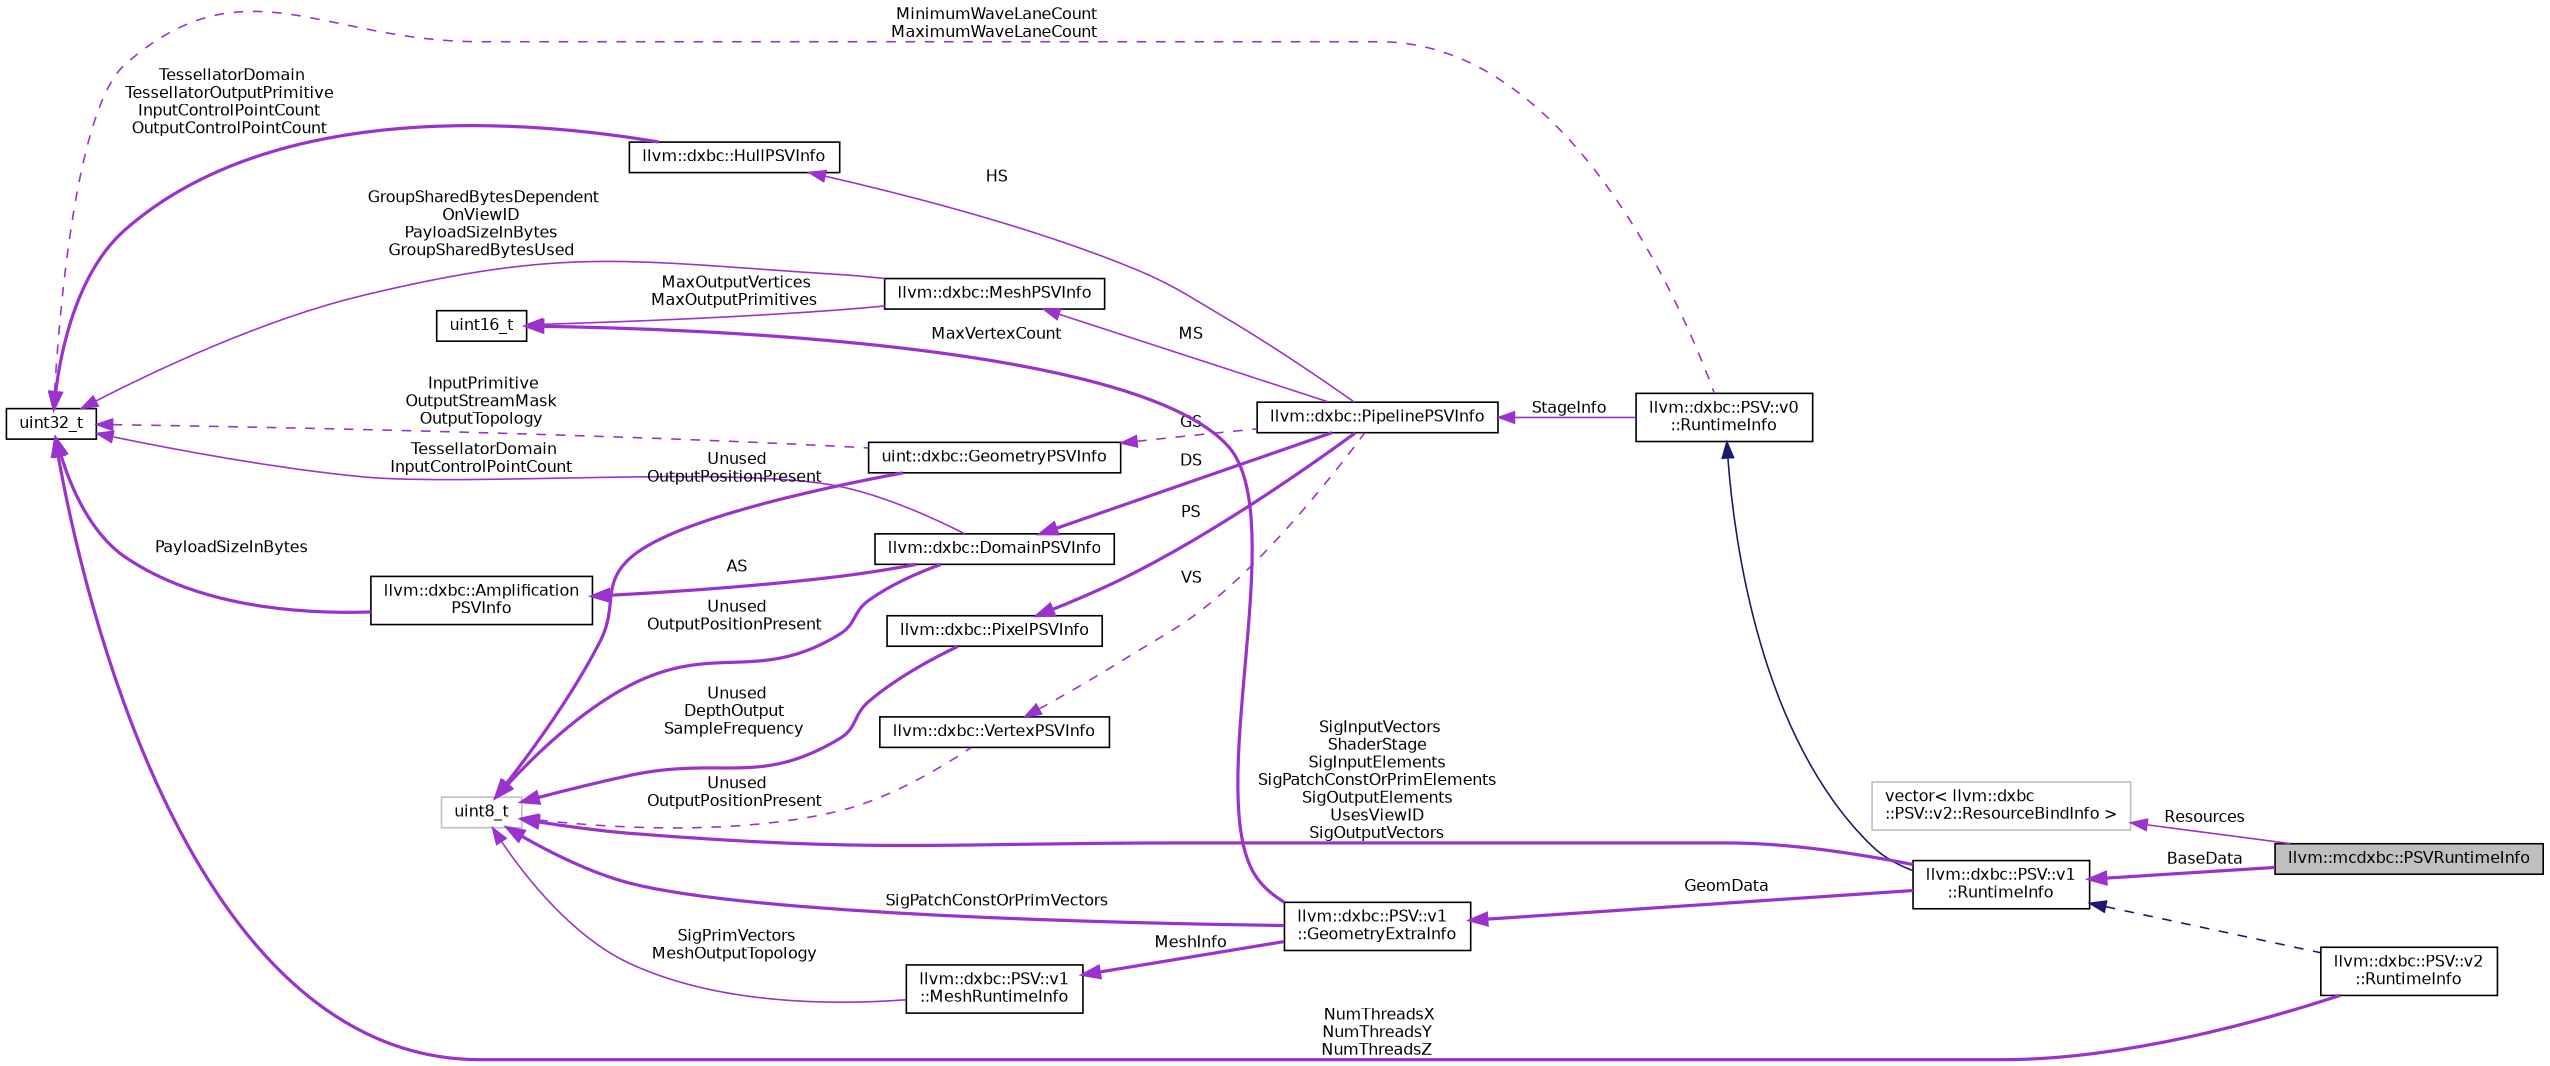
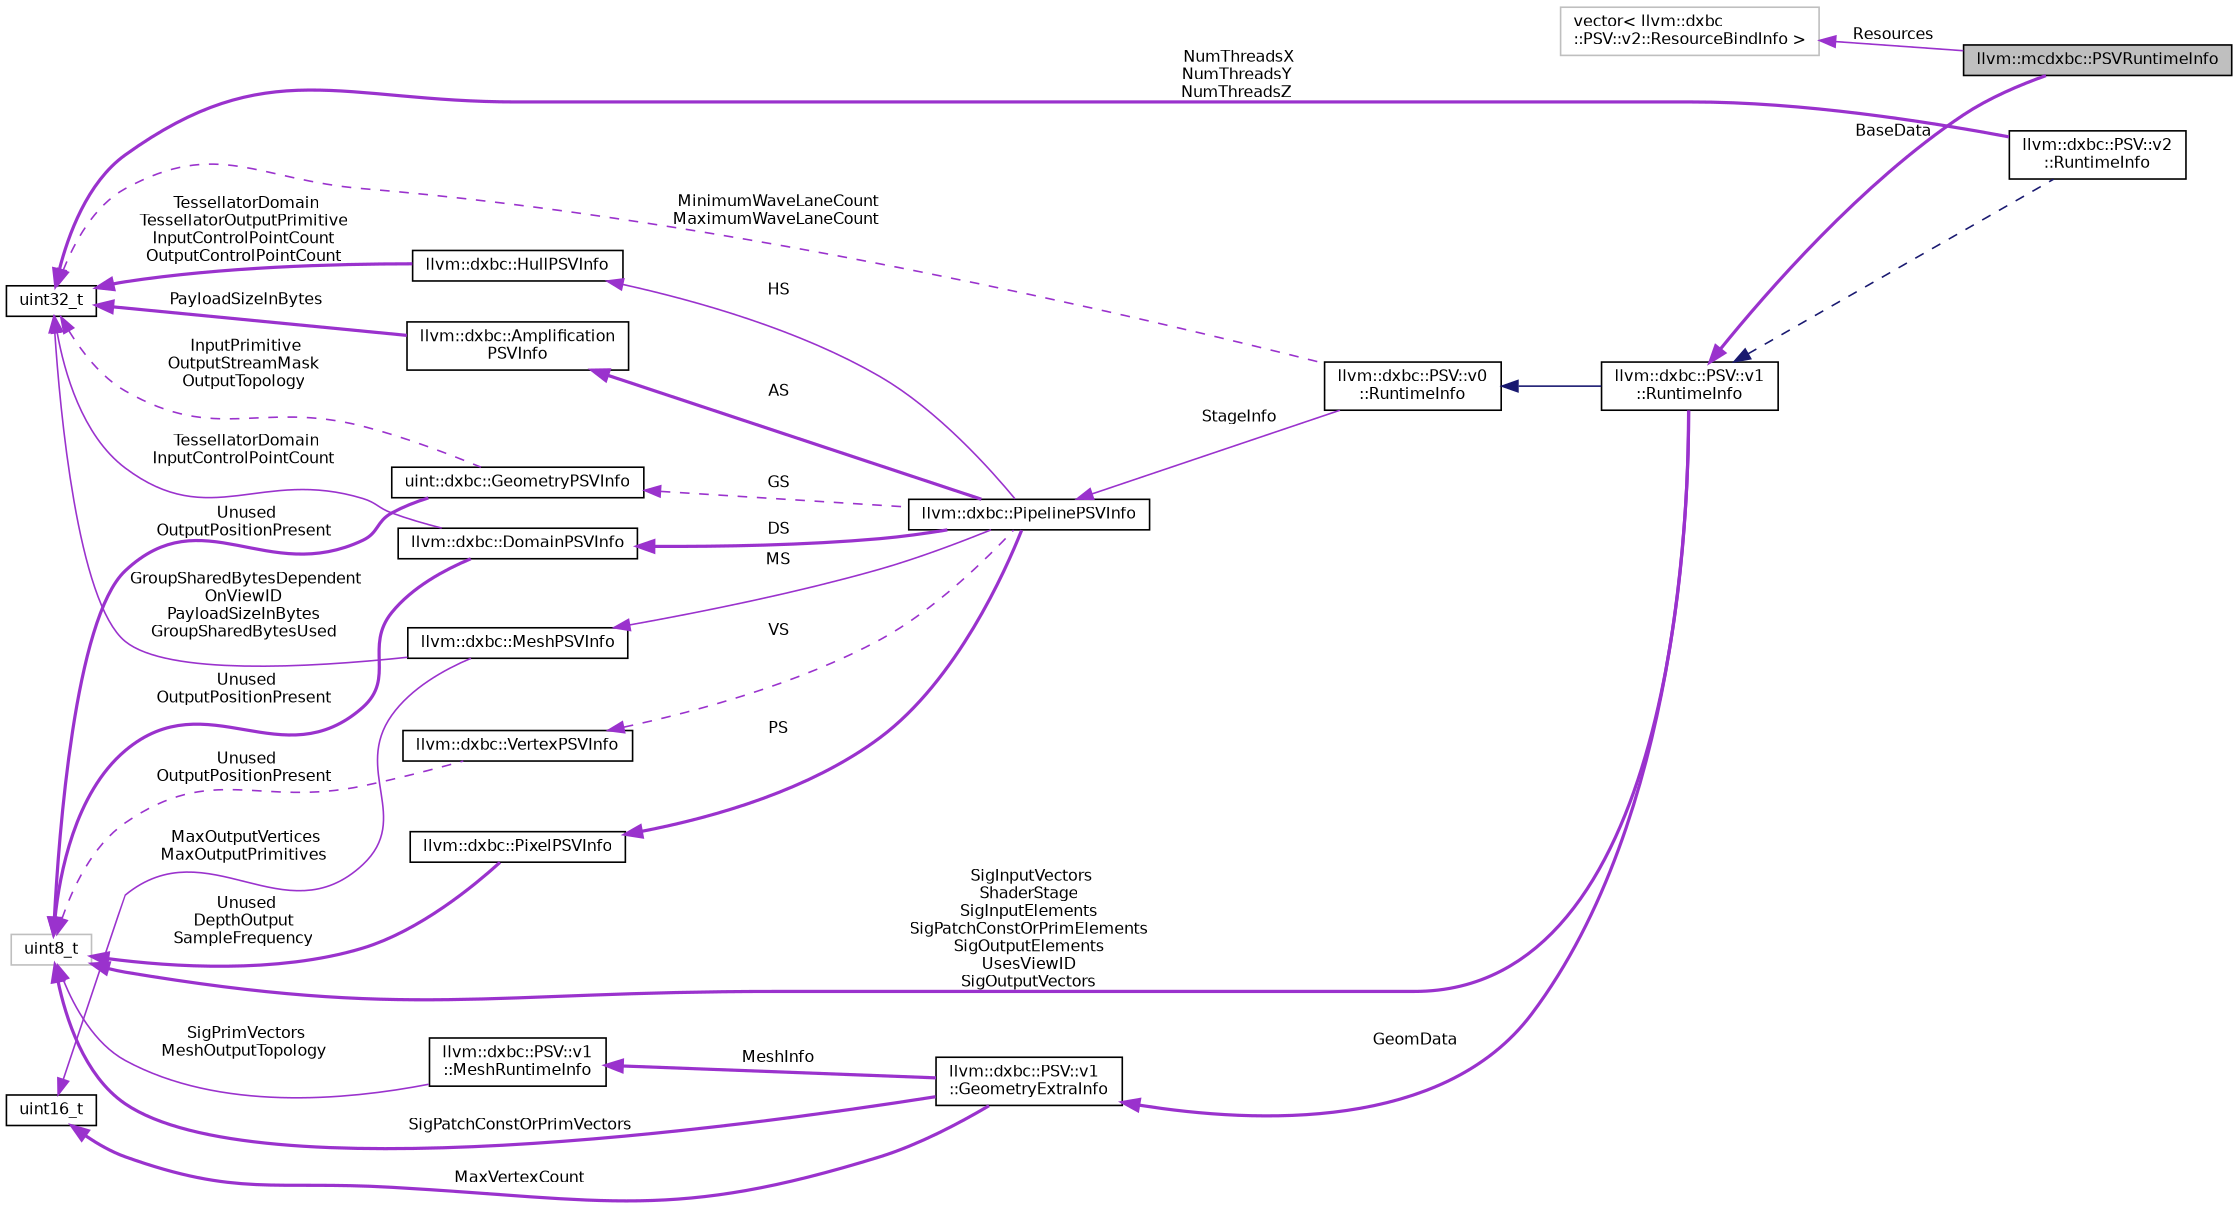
edge "llvm::dxbc::DomainPSVInfo" -> "llvm::dxbc::Amplification PSVInfo": now "llvm::dxbc::PipelinePSVInfo" -> "llvm::dxbc::Amplification PSVInfo"
